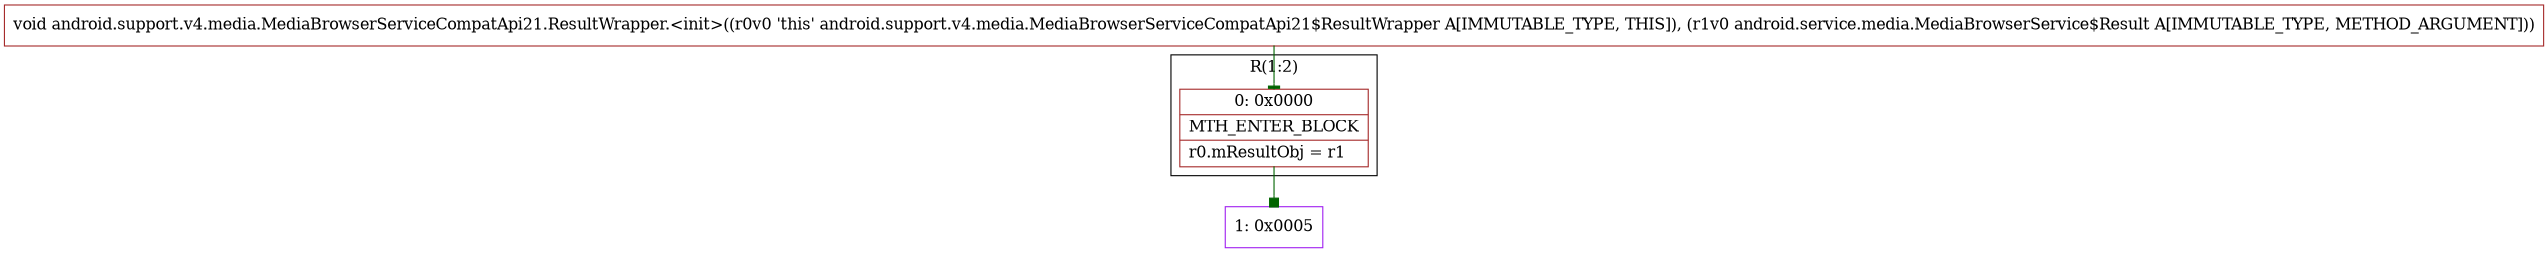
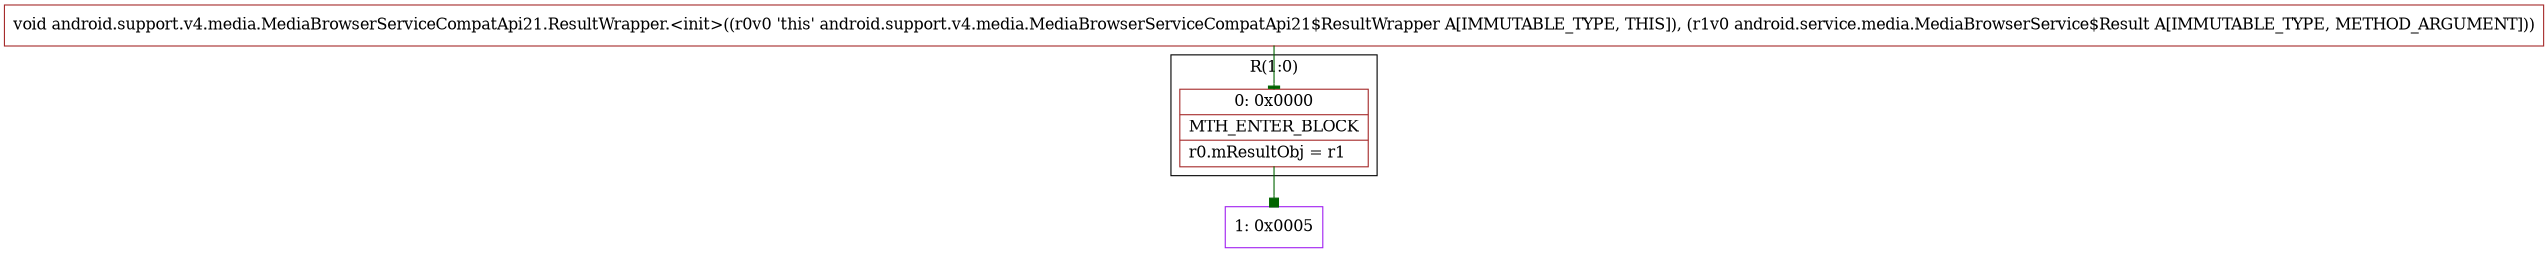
cluster "R(1:2)": label "R(1:2)" -> "R(1:0)"
